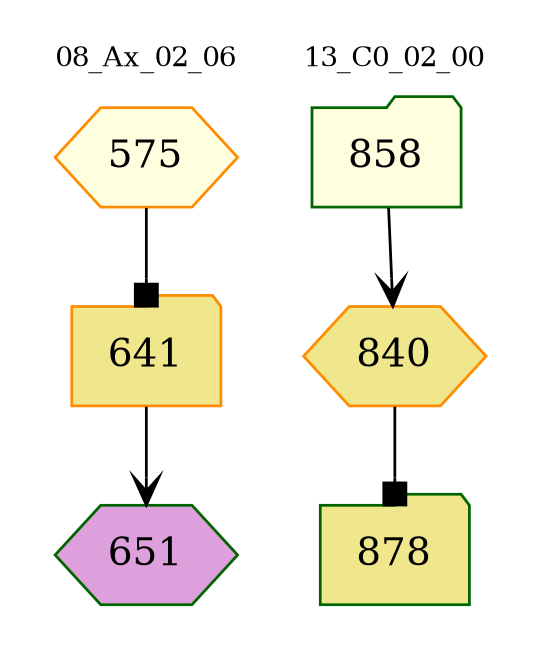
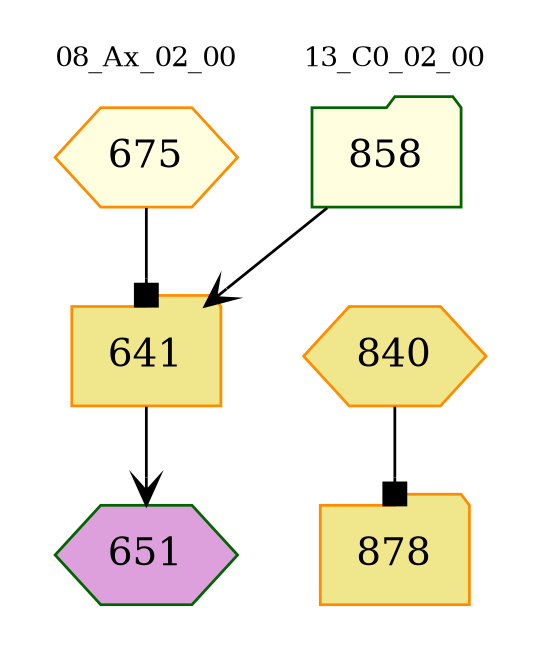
cluster "08_Ax_02_06": label "08_Ax_02_06" -> "08_Ax_02_00"
node "575": label "575" -> "675"
edge "858" -> "840": now "858" -> "641"
node "878": color darkgreen -> darkorange
